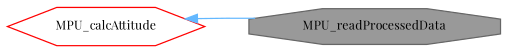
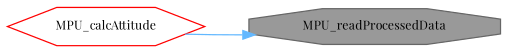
edge "MPU_readProcessedData" -> "MPU_calcAttitude": reversed
